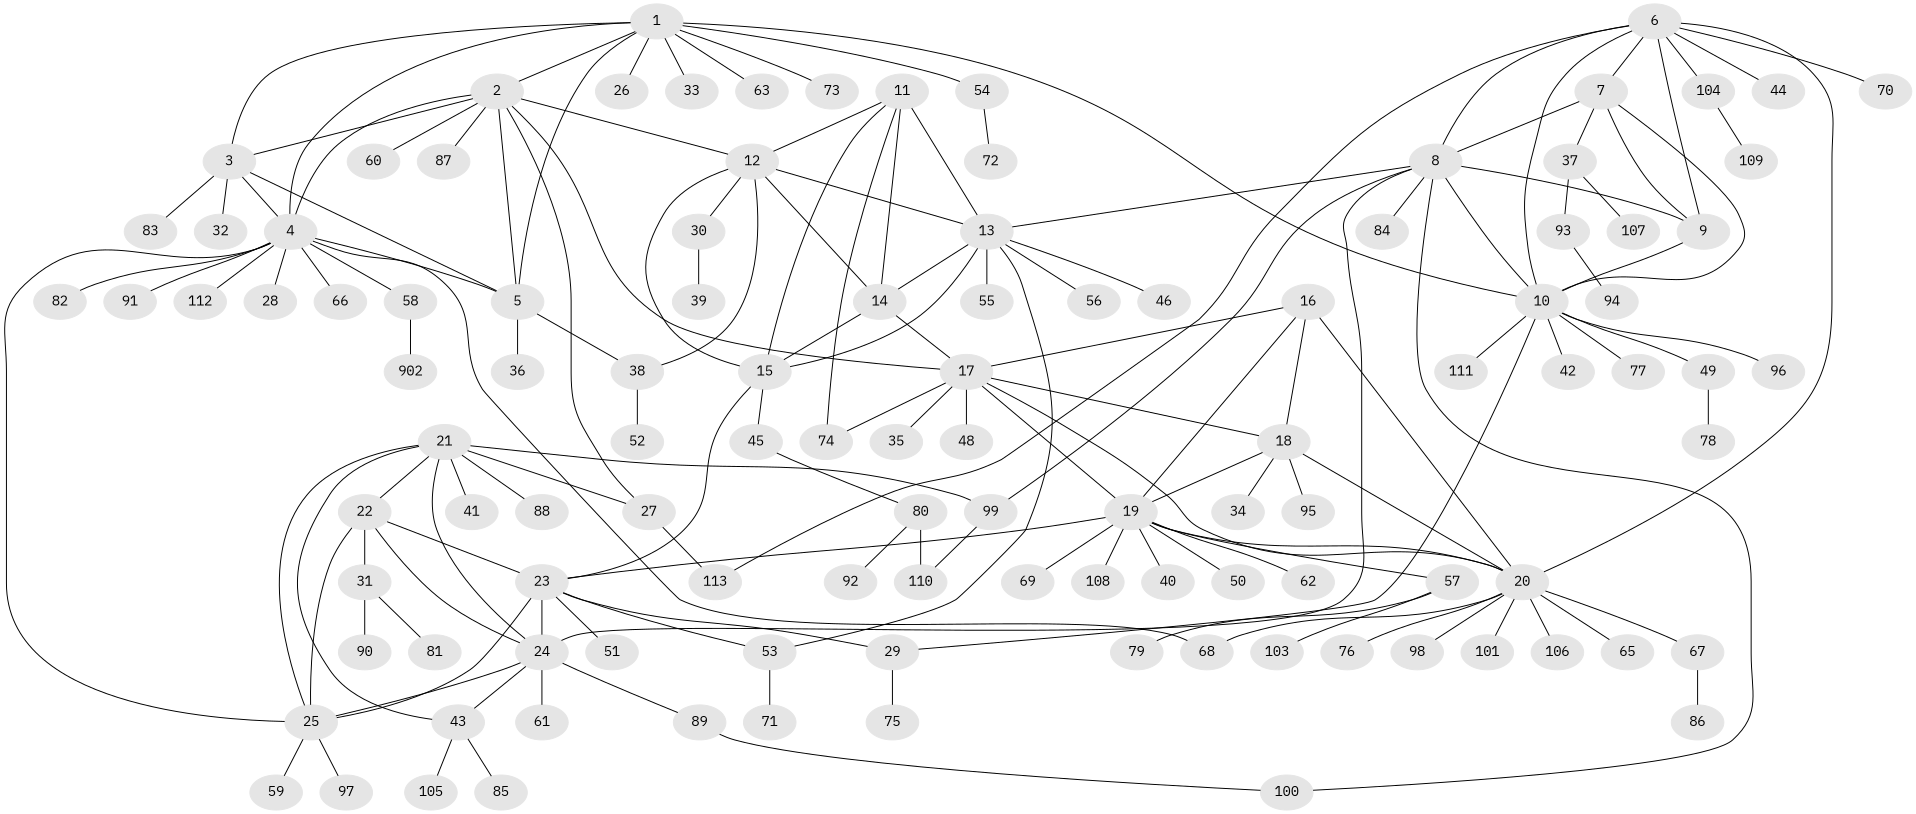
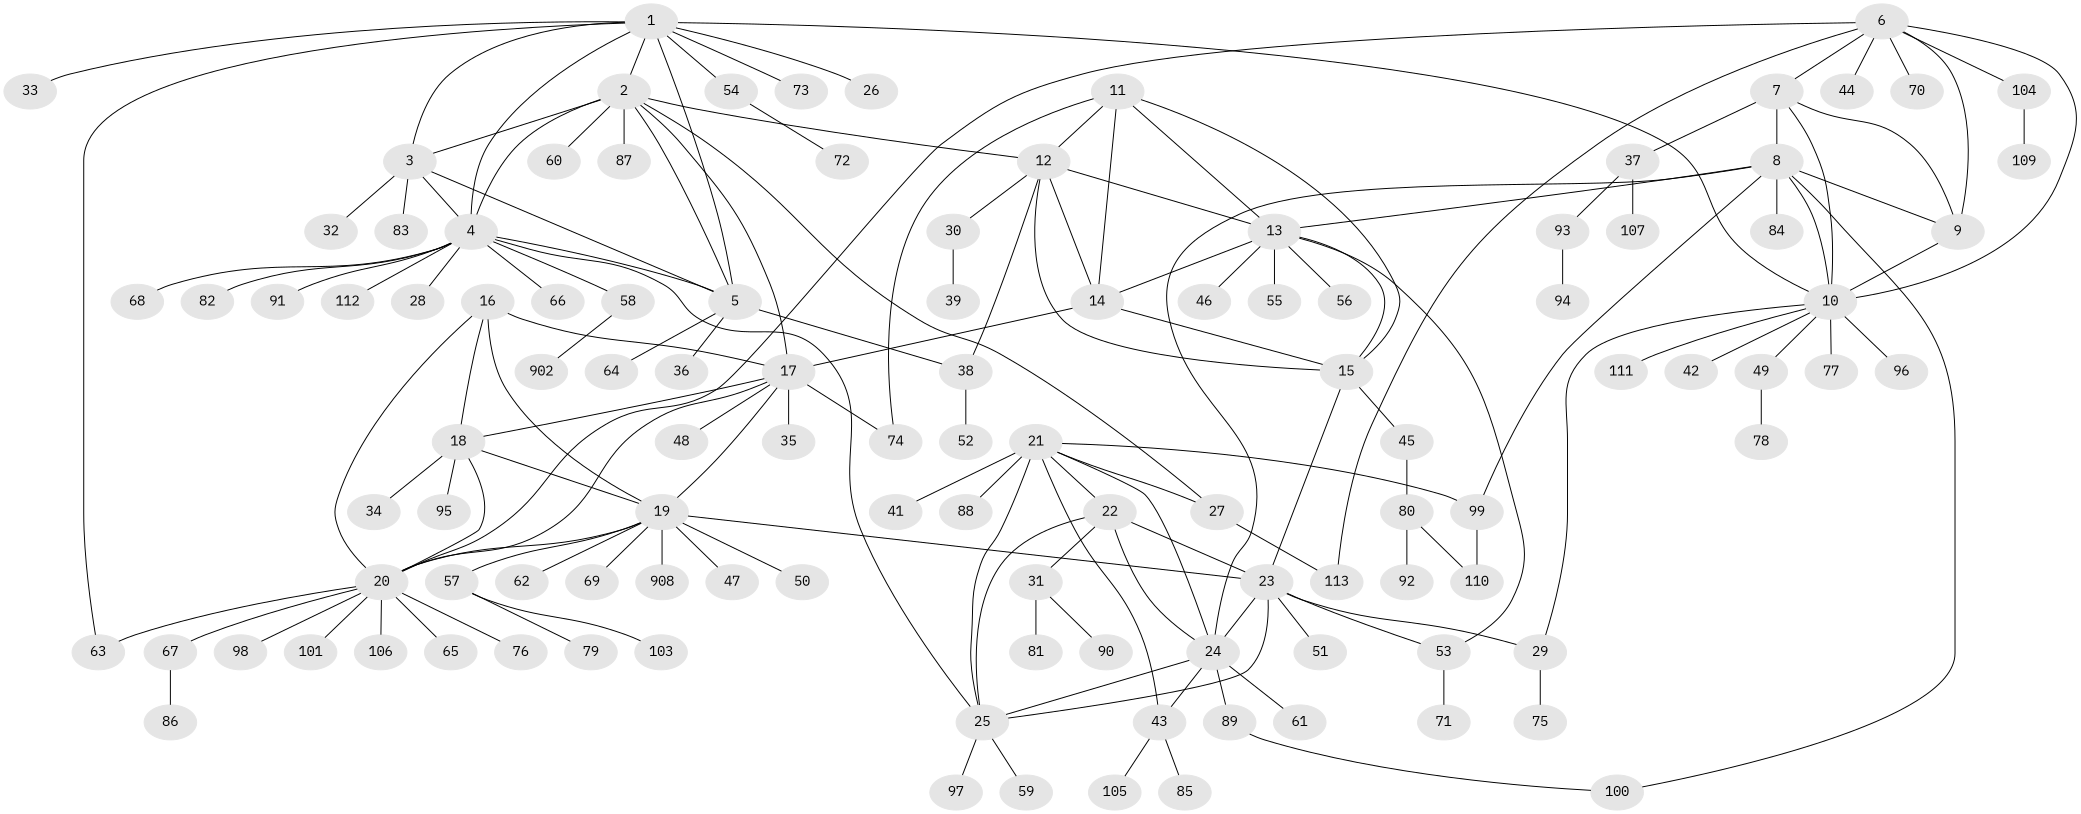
edge "6" -- "8": removed
node "64": added
node "108": label "108" -> "908"
node "40": label "40" -> "47"
edge "20" -- "68": now "20" -- "63"
